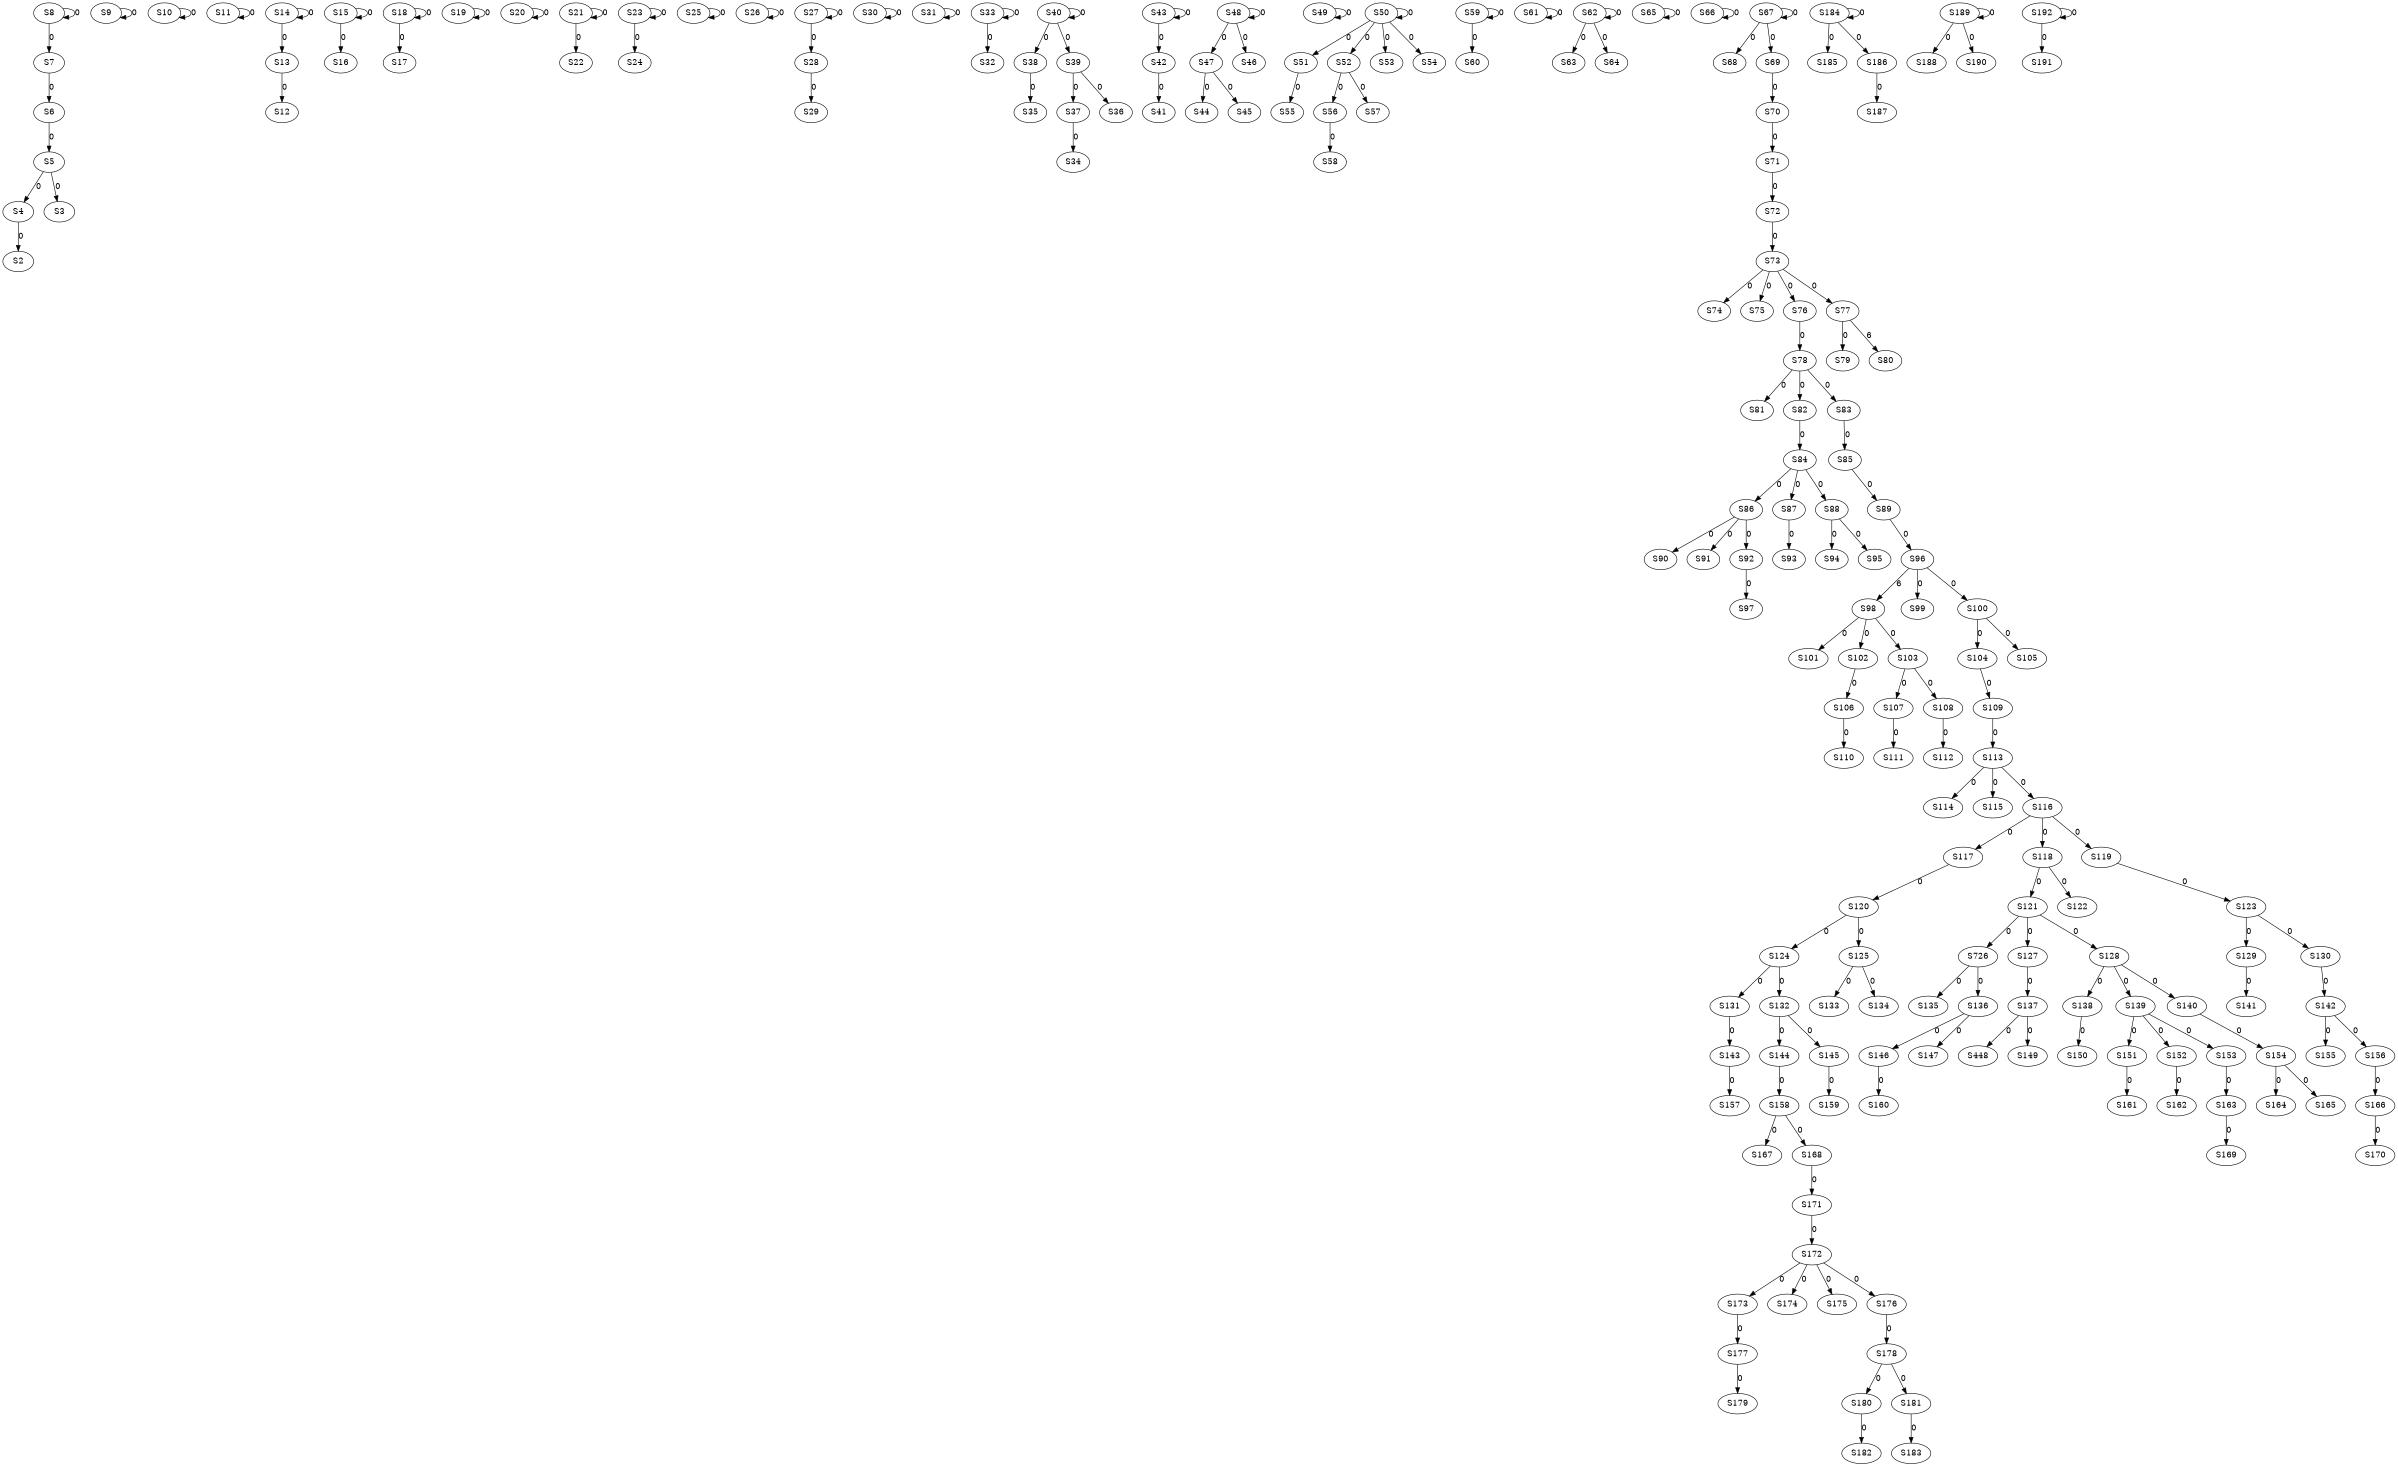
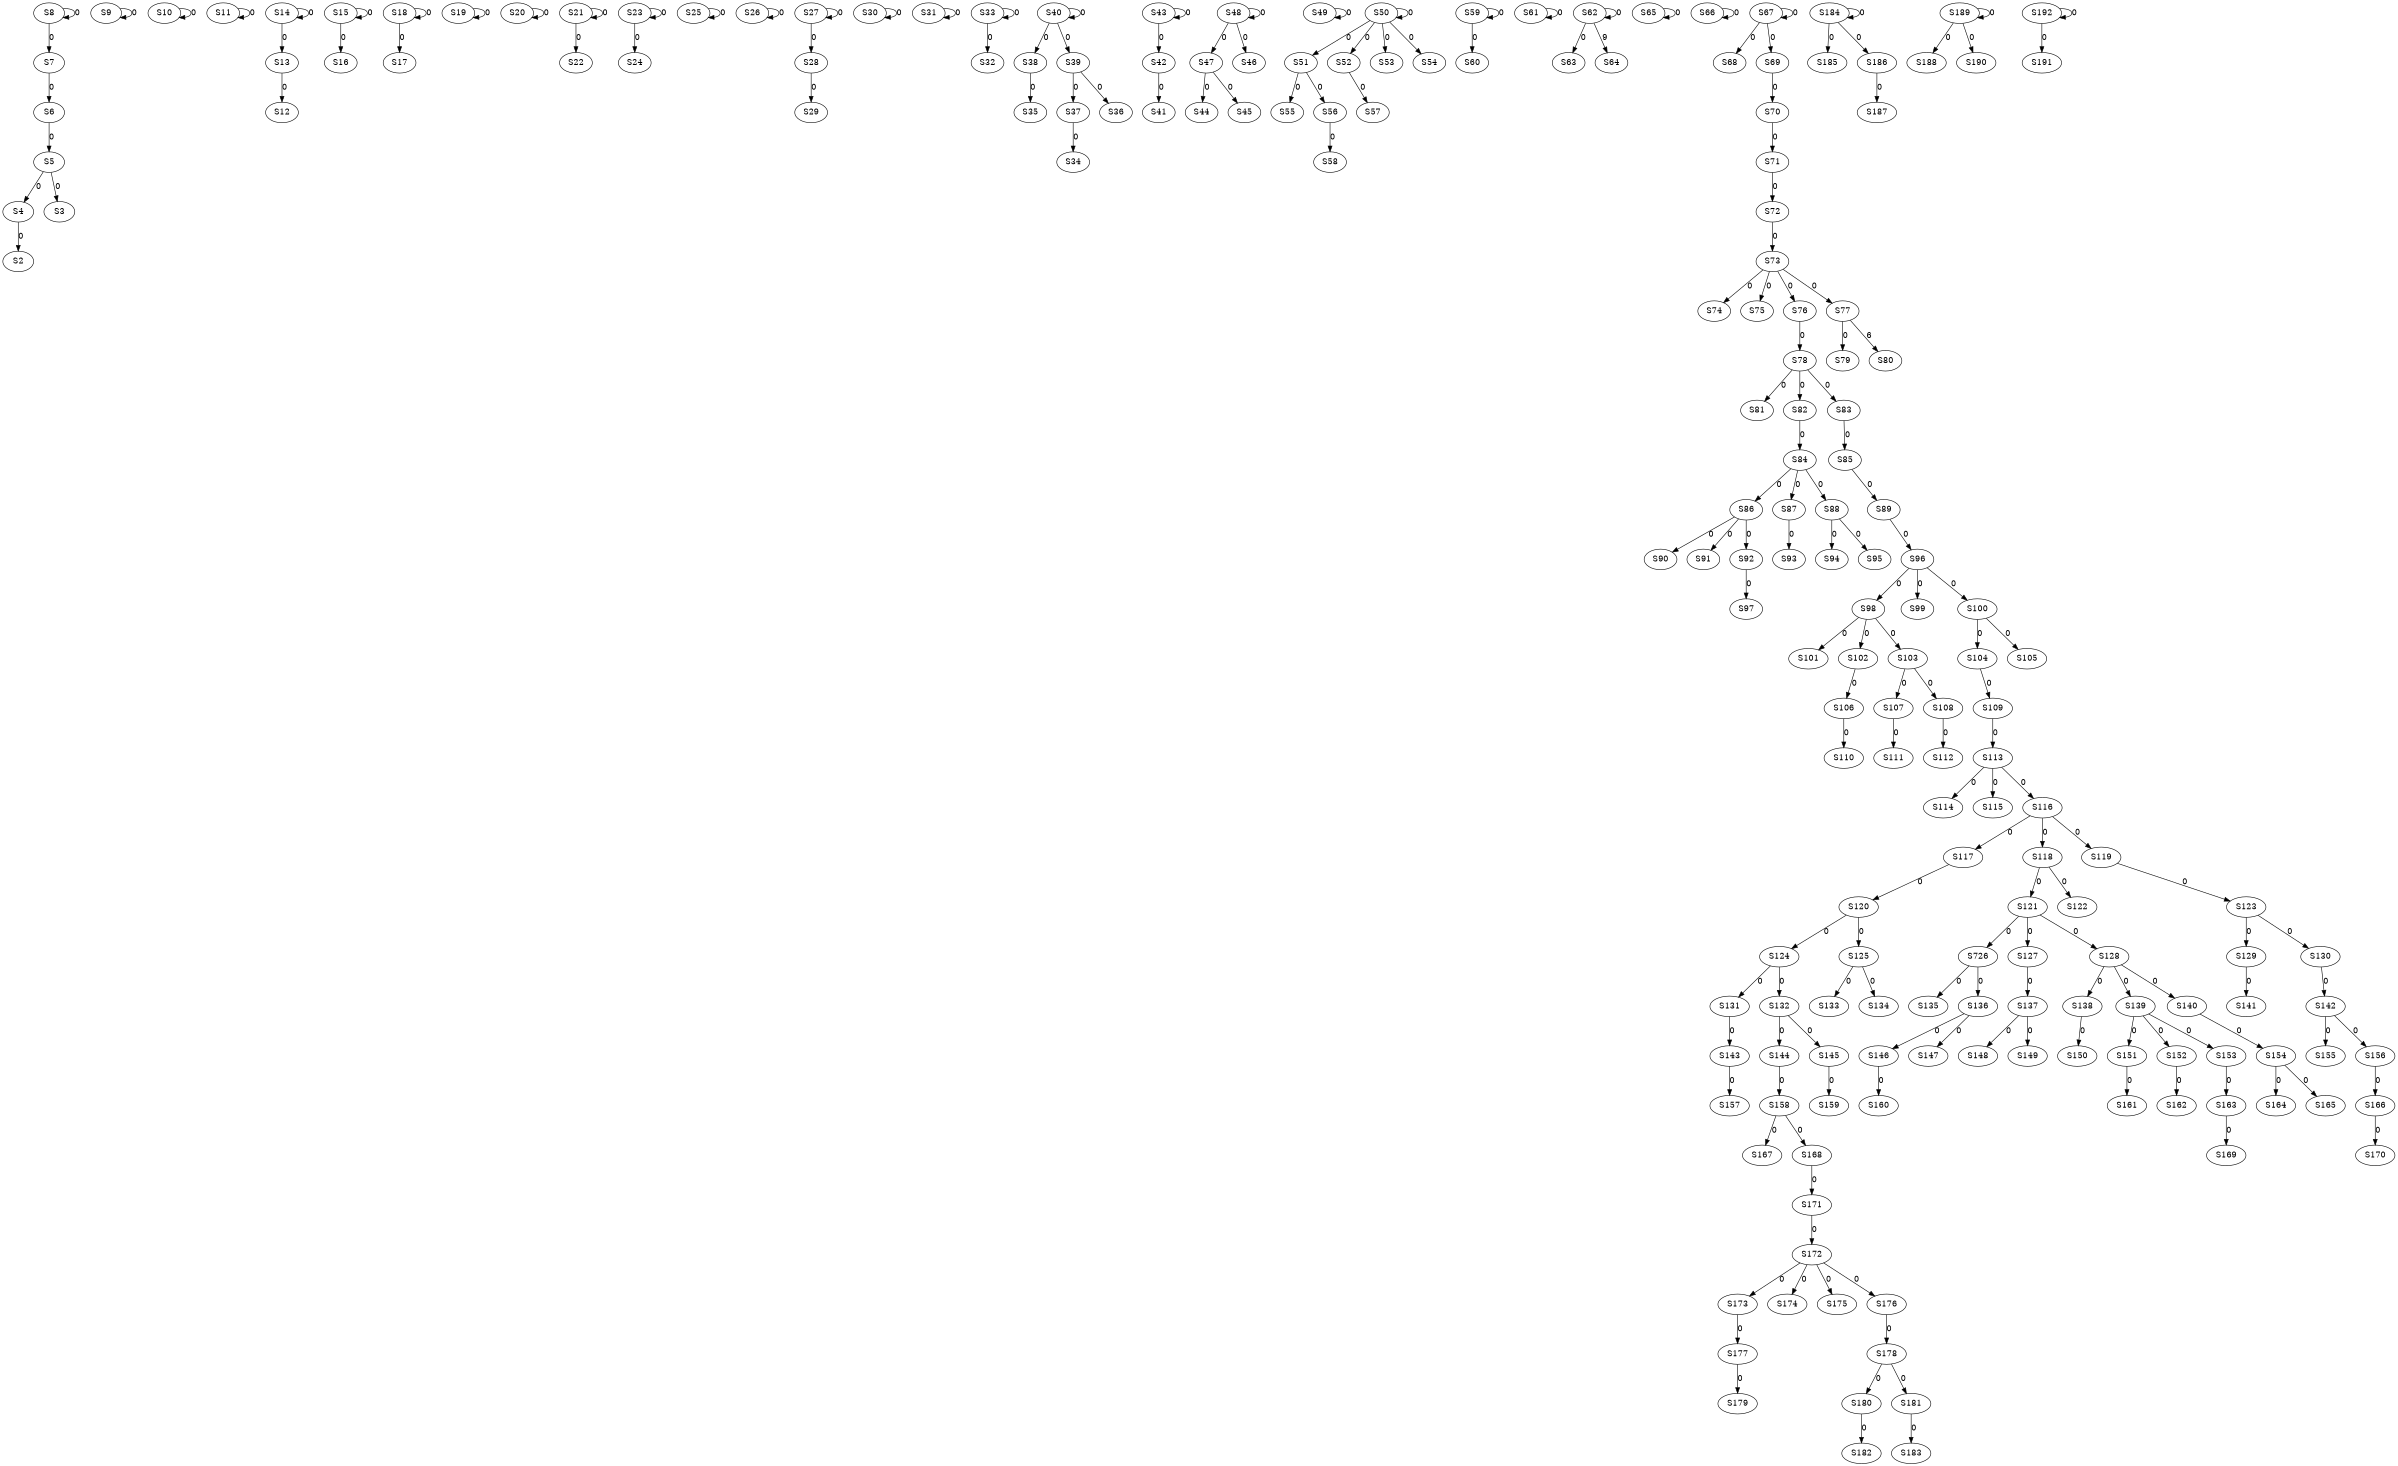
edge "S62" -> "S64": label "0" -> "9"
edge "S52" -> "S56": now "S51" -> "S56"
edge "S96" -> "S98": label "6" -> "0"
node "S448": label "S448" -> "S148"
